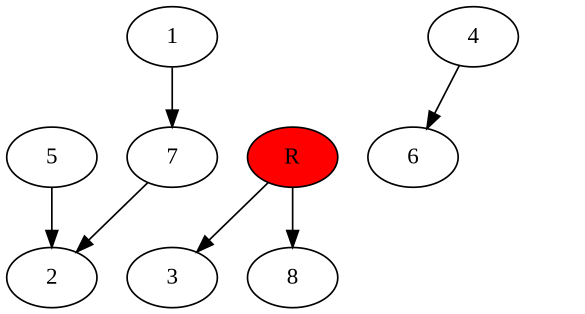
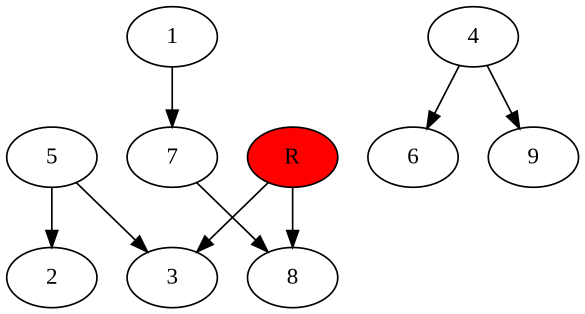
node "9": added
edge "5" -> "3": added
edge "7" -> "2": now "7" -> "8"
